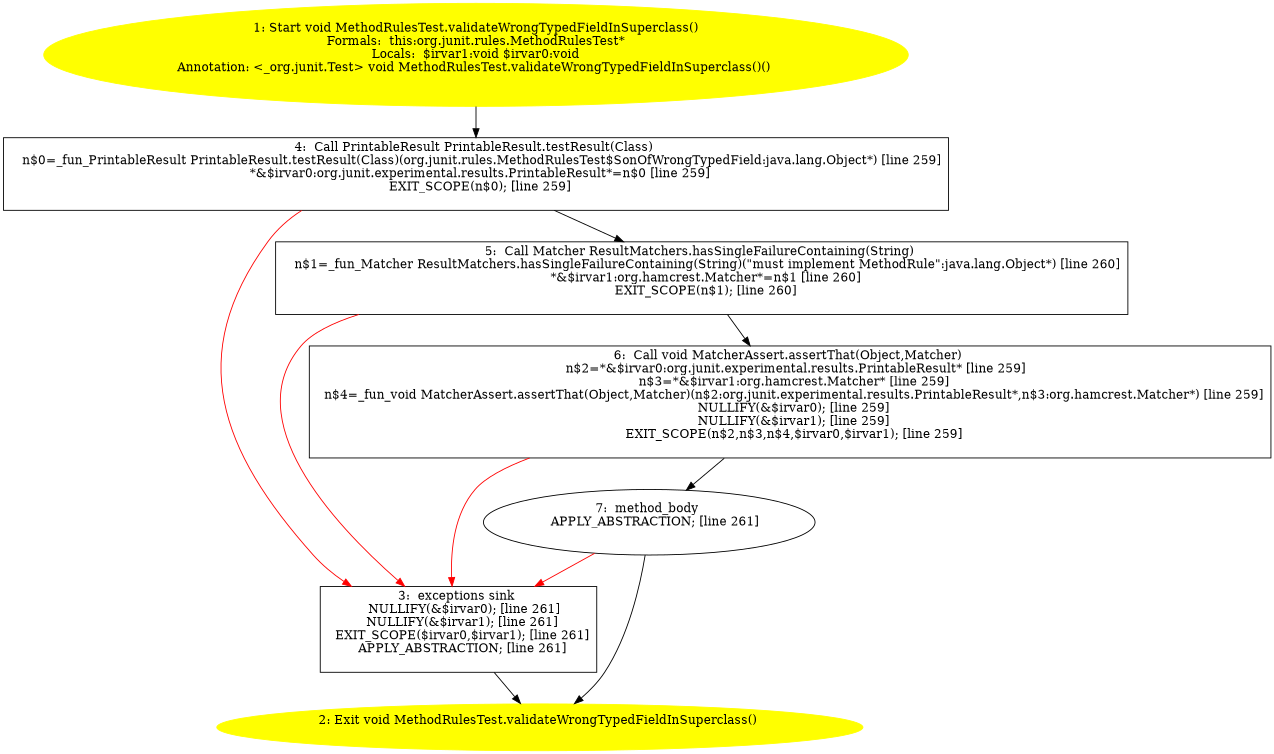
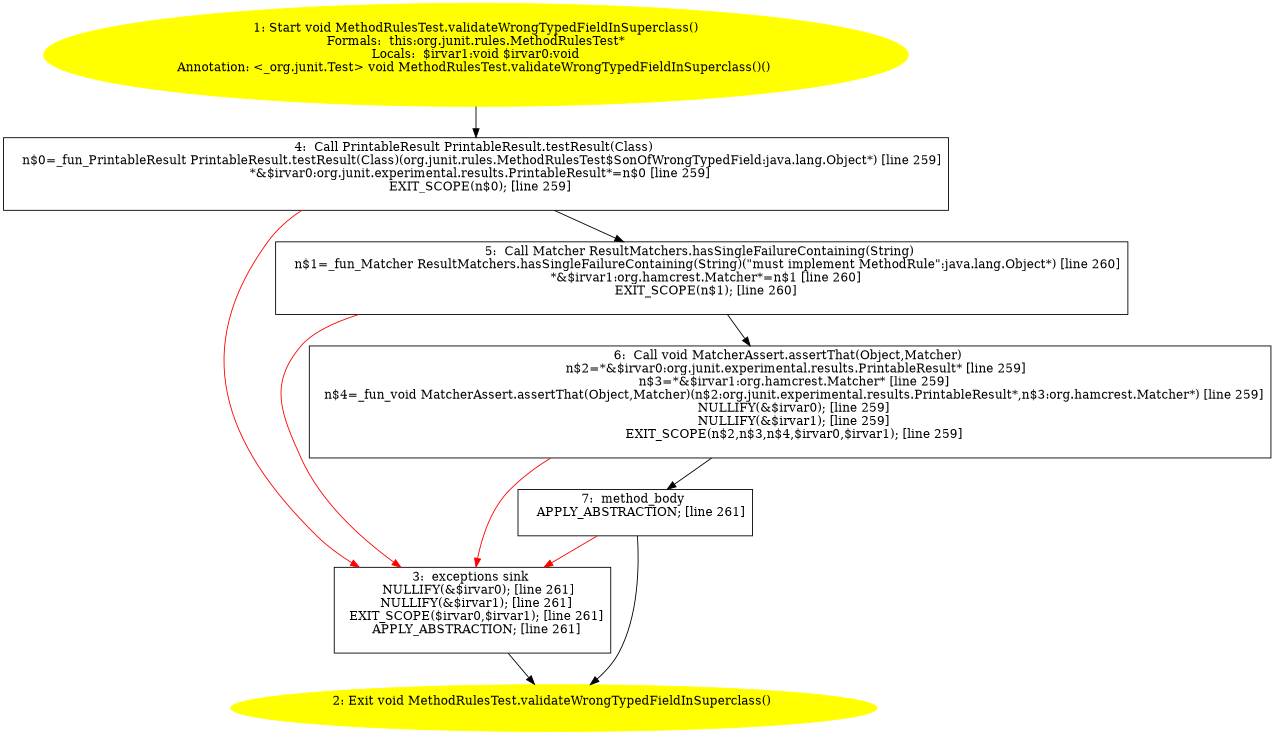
node "7:  method_body APPLY_ABSTRACTION; [line 261]": shape ellipse -> box
